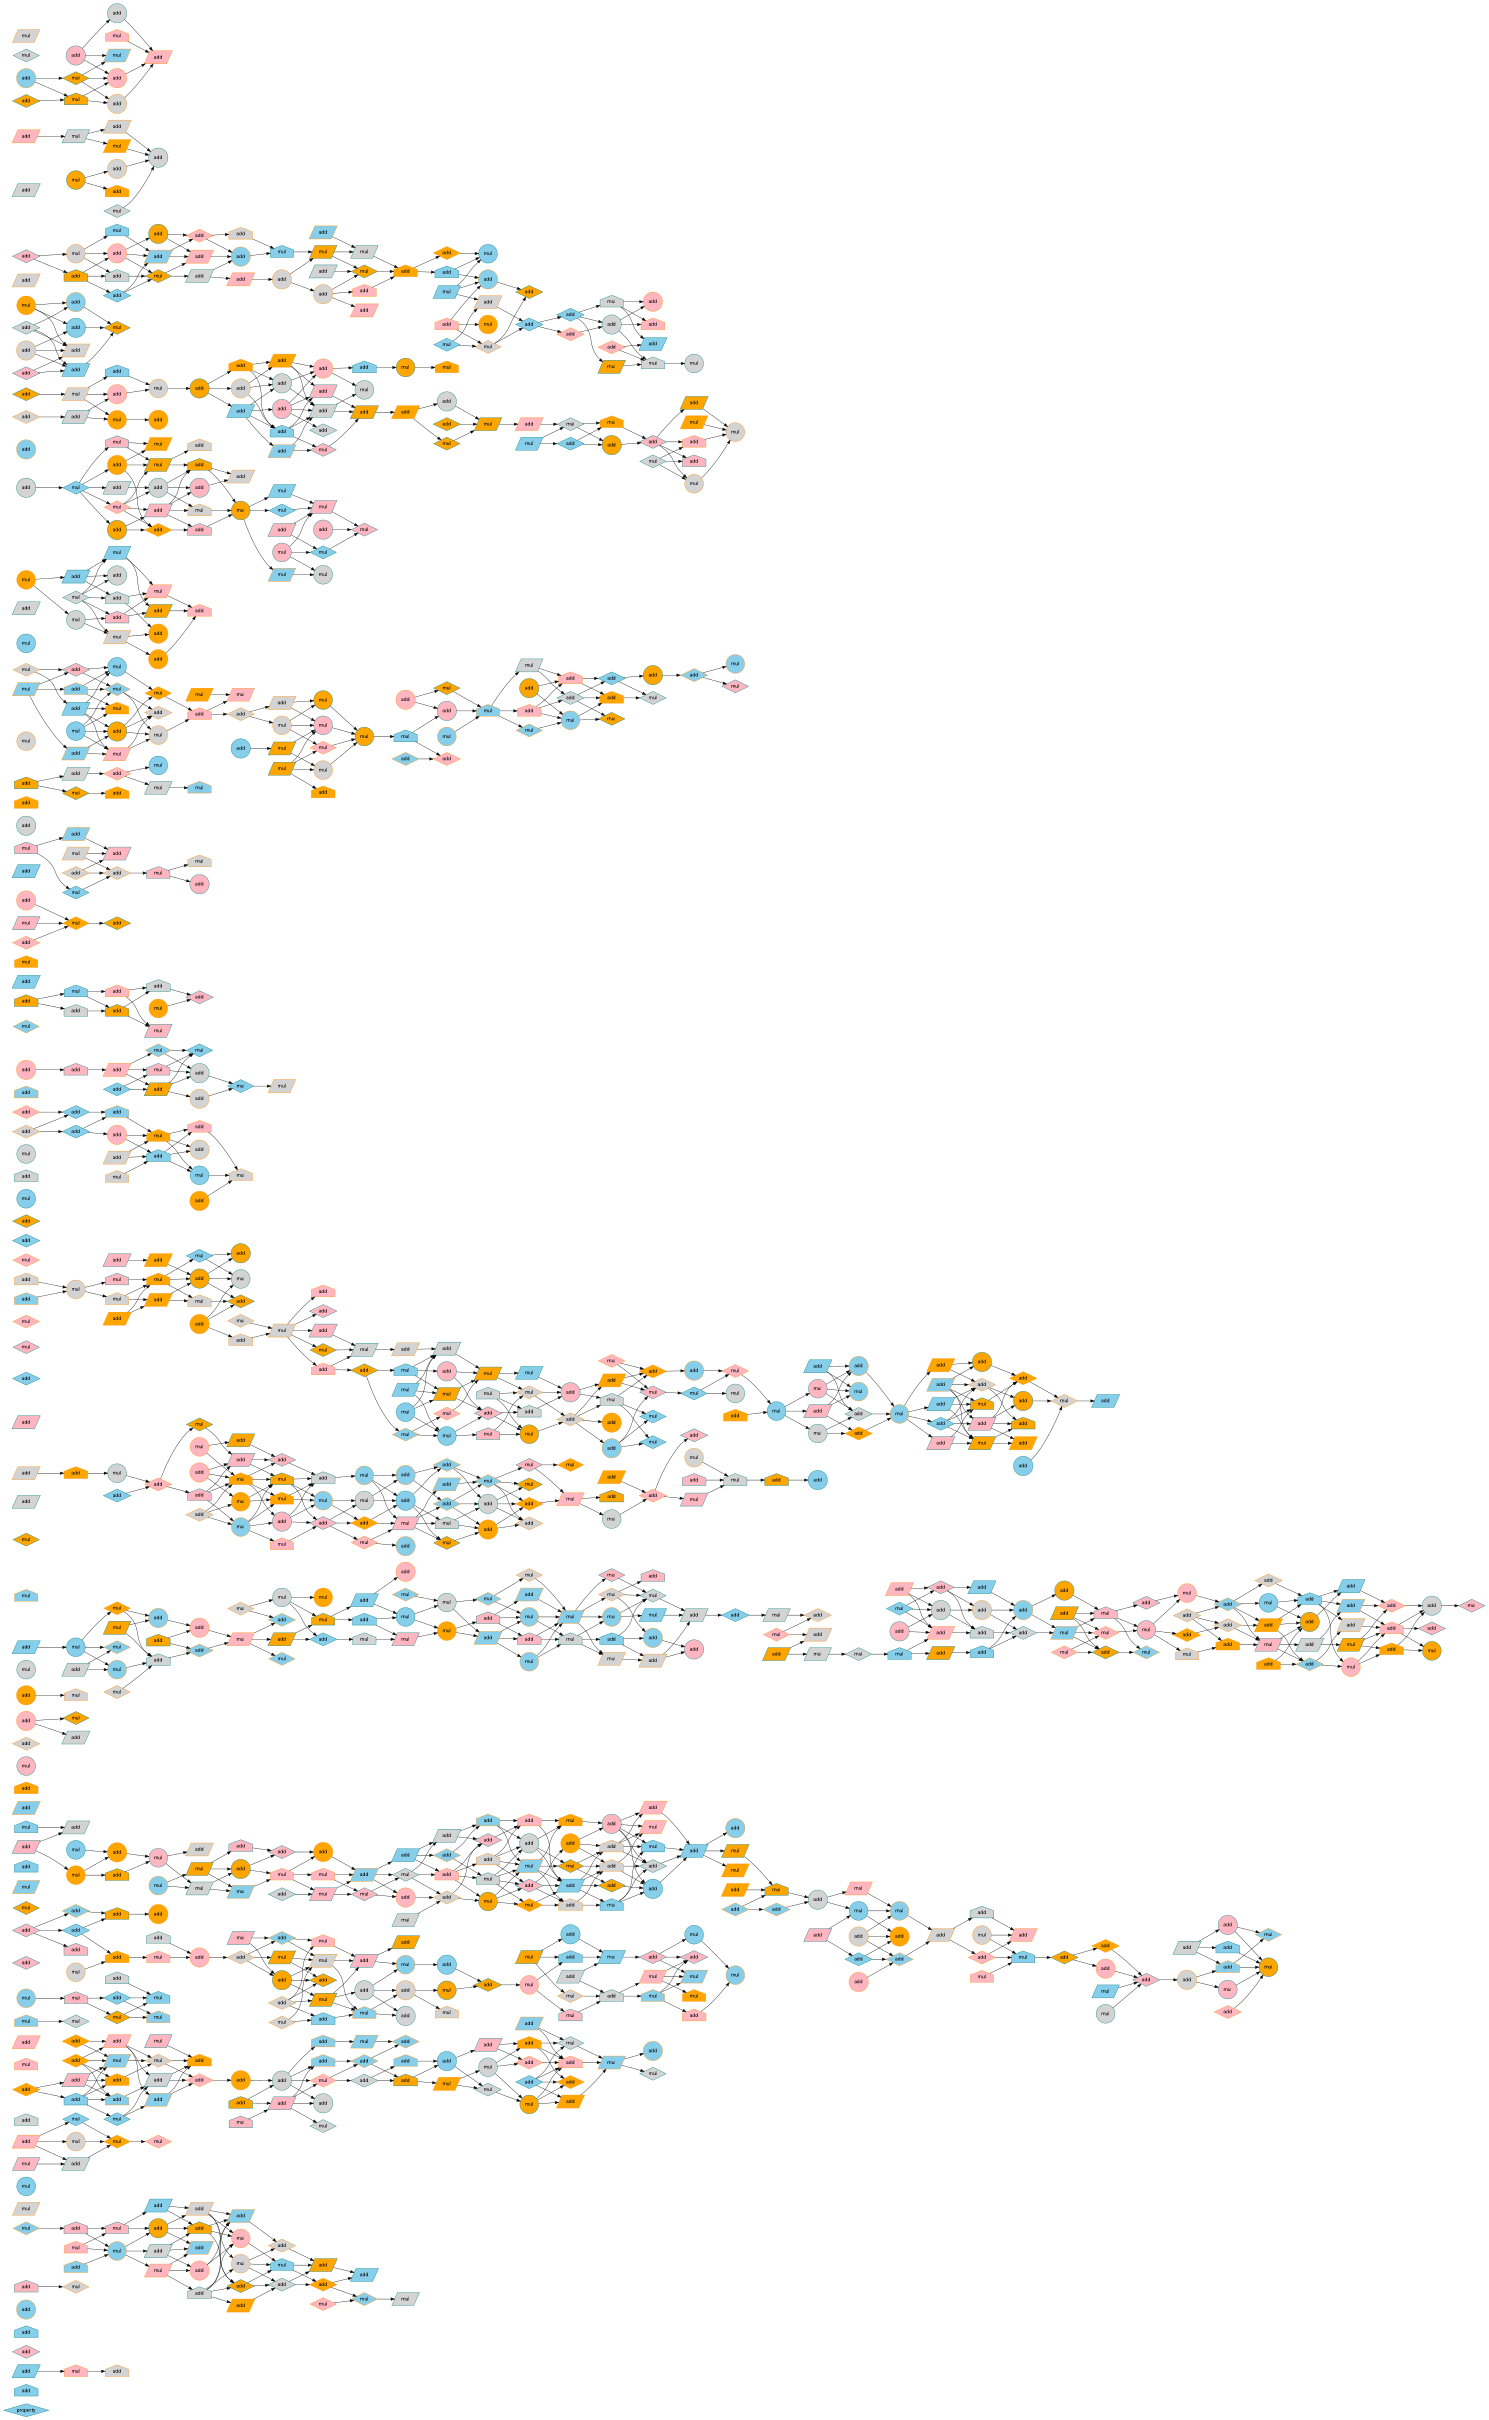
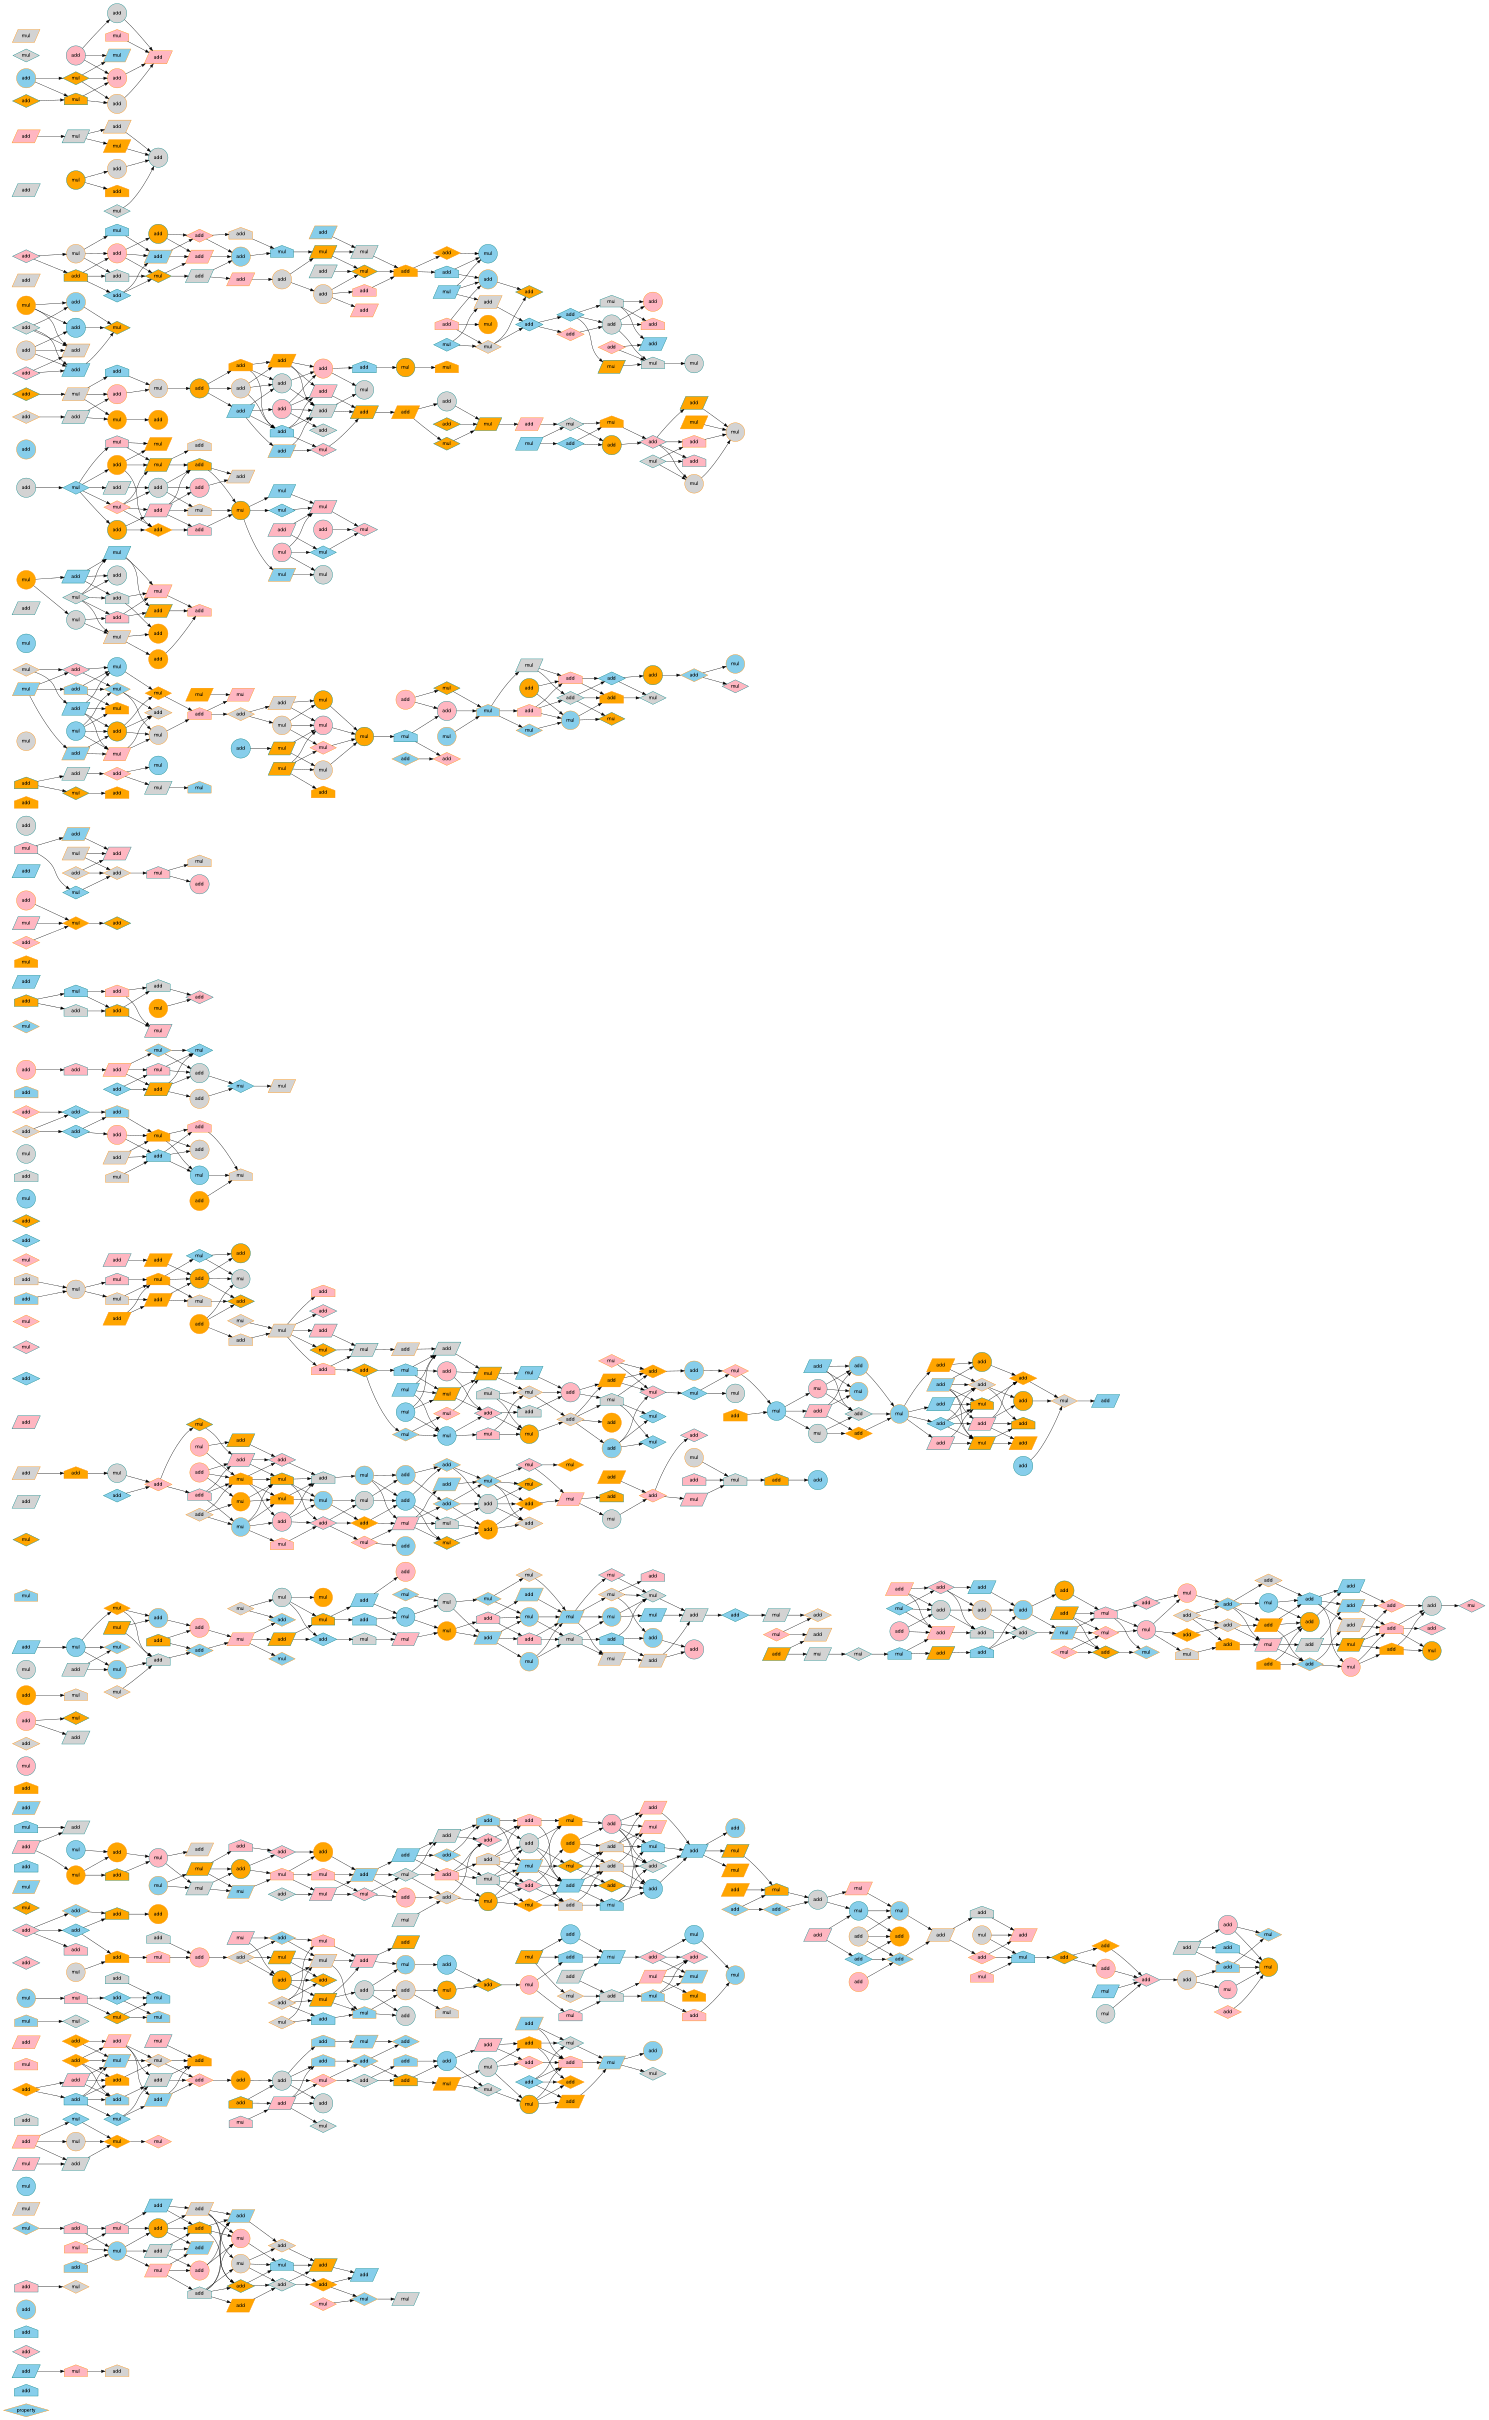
node "property": color teal -> darkorange
